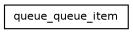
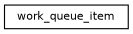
node "queue_queue_item": label "queue_queue_item" -> "work_queue_item"
